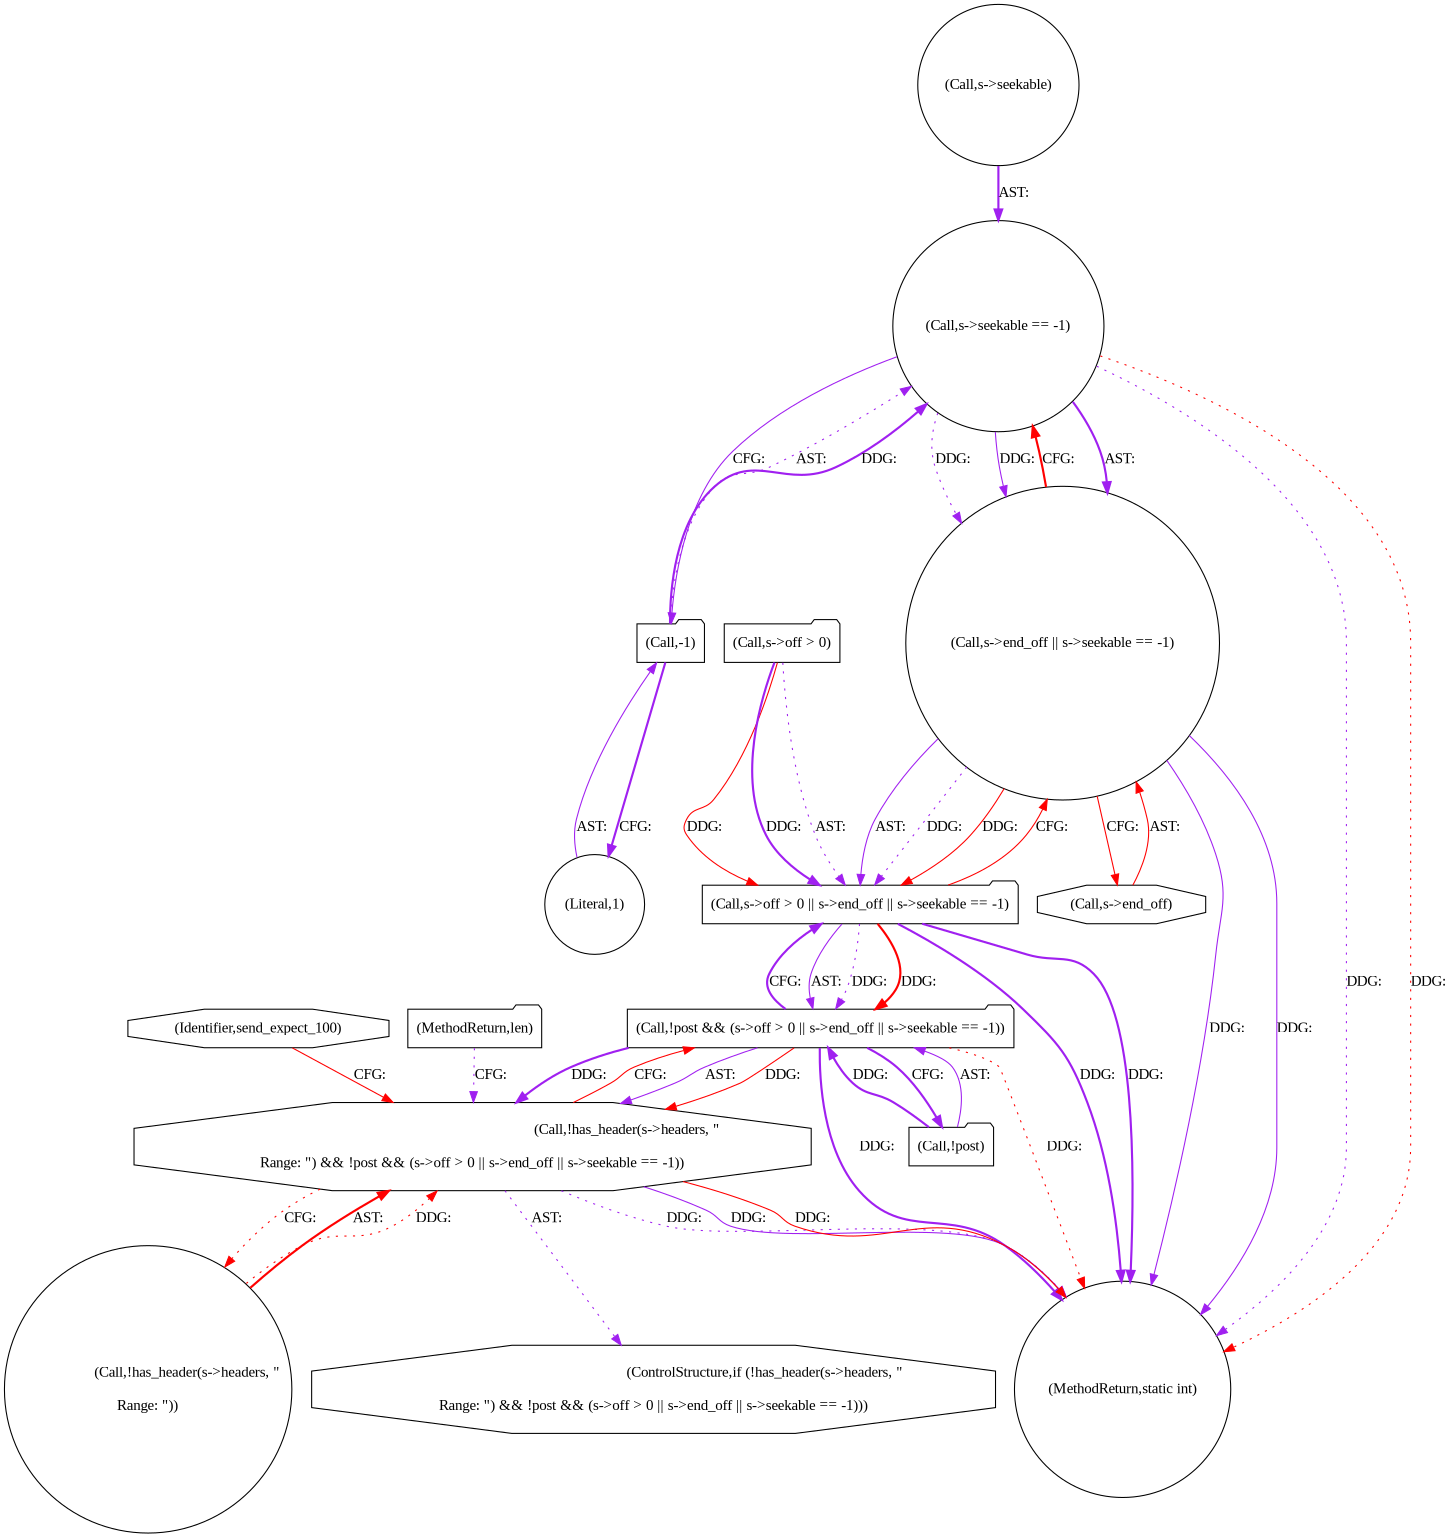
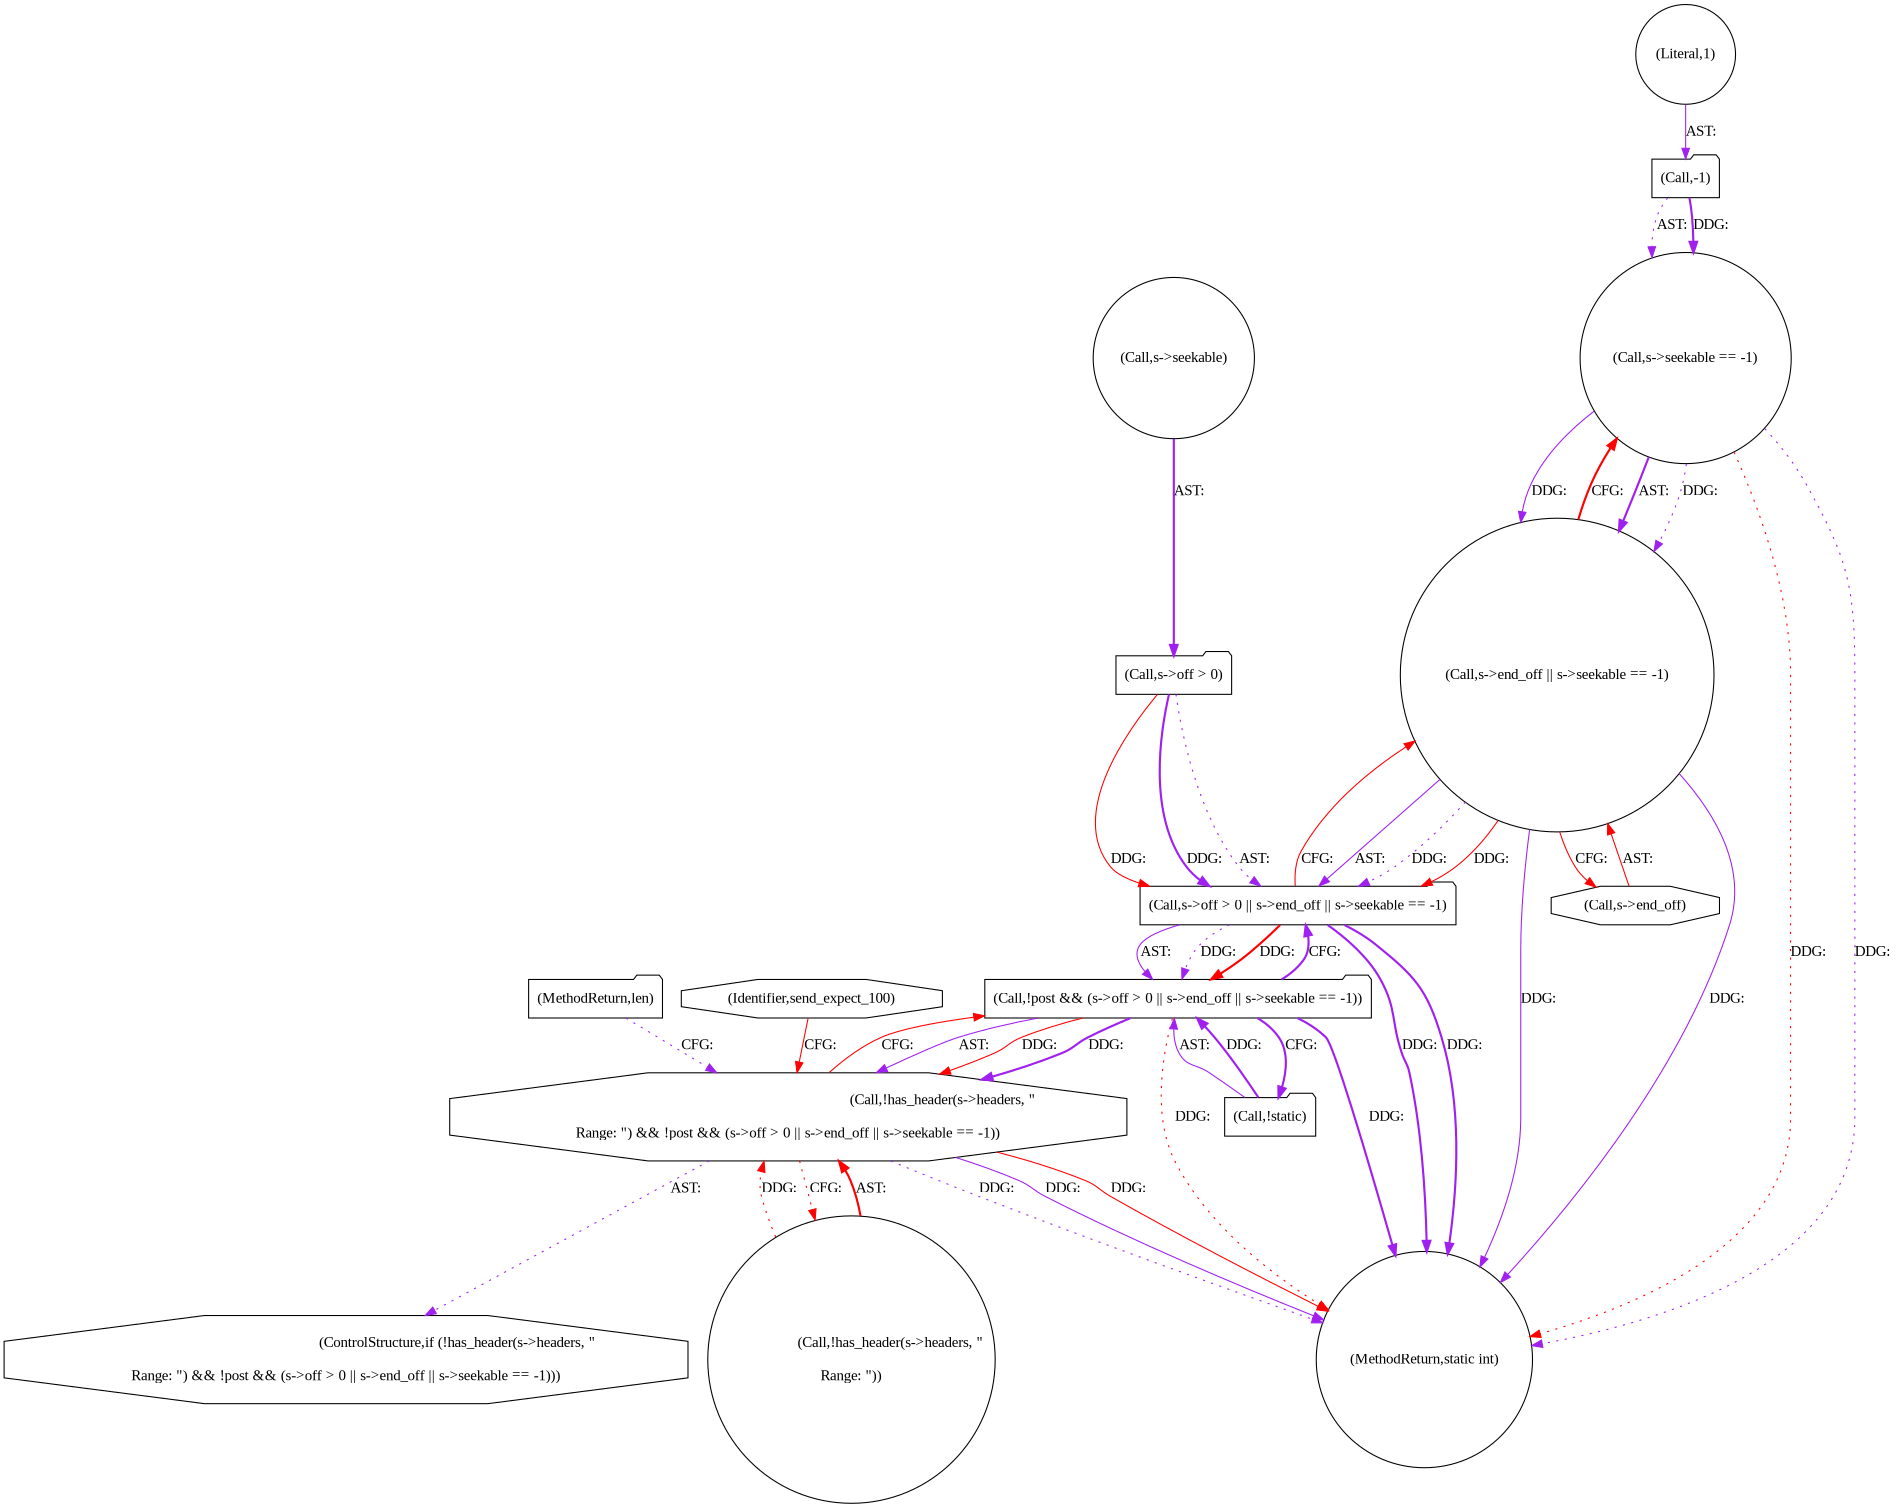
edge "(Call,s->seekable)" -> "(Call,s->seekable == -1)": now "(Call,s->seekable)" -> "(Call,s->off > 0)"
edge "(Call,s->seekable == -1)" -> "(Call,-1)": removed, label "CFG:"
edge "(Call,-1)" -> "(Literal,1)": removed, label "CFG:"
node "(Call,!post)": label "(Call,!post)" -> "(Call,!static)"
